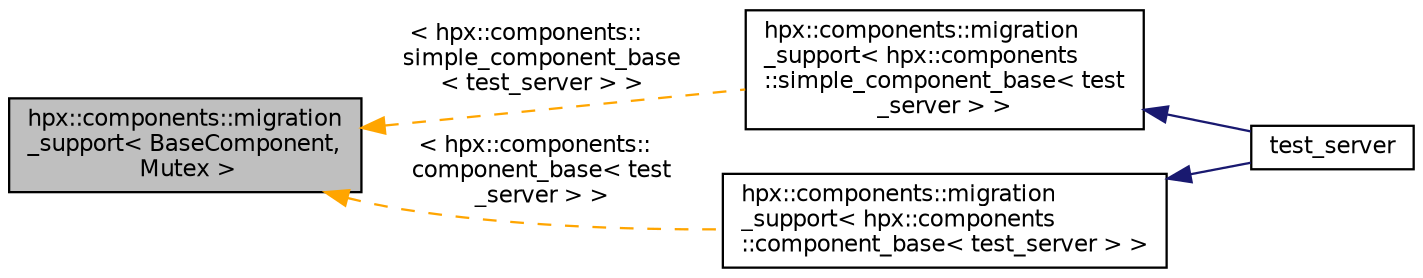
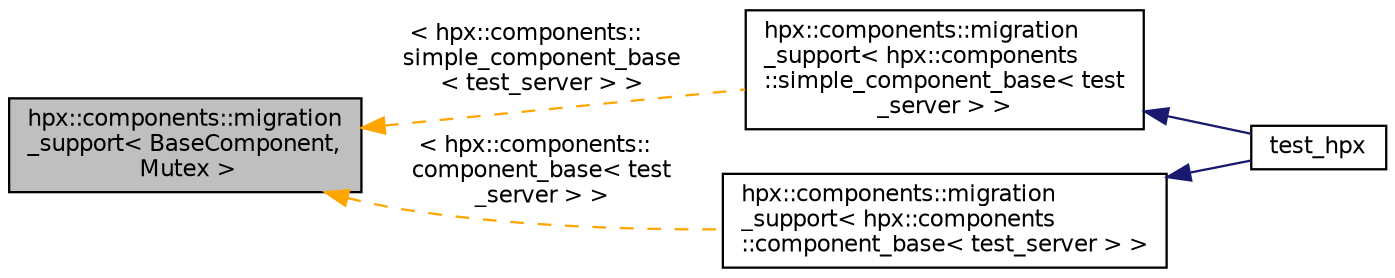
node "test_server": label "test_server" -> "test_hpx"
